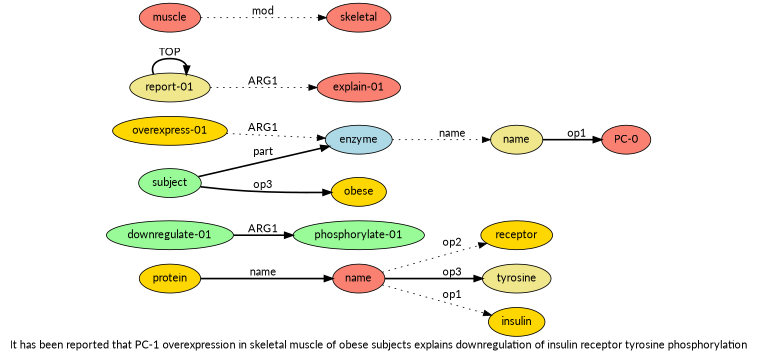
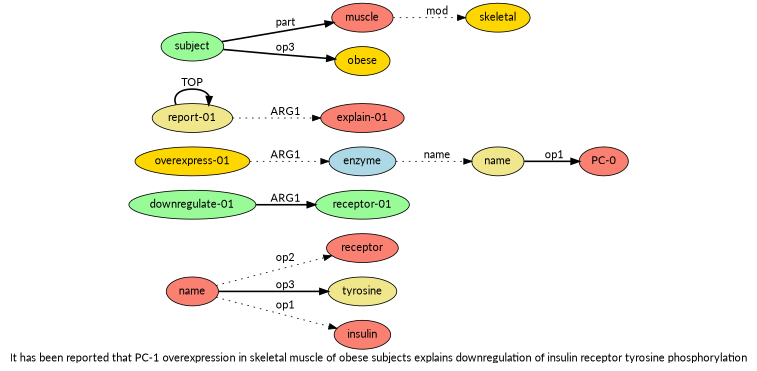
node "skeletal": fillcolor salmon -> gold
edge "subject" -> "enzyme": now "subject" -> "muscle"
node "phosphorylate-01": label "phosphorylate-01" -> "receptor-01"
node "receptor": fillcolor gold -> salmon
node "protein": removed
node "insulin": fillcolor gold -> salmon
